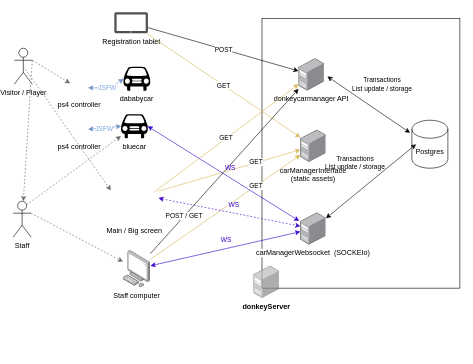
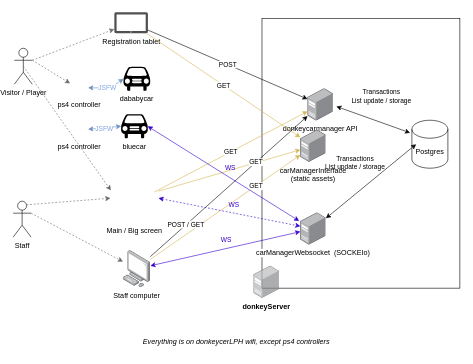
node "donkeycarmanager API": moved (311, 75) -> (320, 105)
edge "Visitor / Player" -> "Staff": now "Visitor / Player" -> "Registration tablet"
edge "Staff" -> "bluecar": now "Staff" -> "Main / Big screen"
node "Everything is on donkeycerLPH wifi, except ps4 controllers": added
